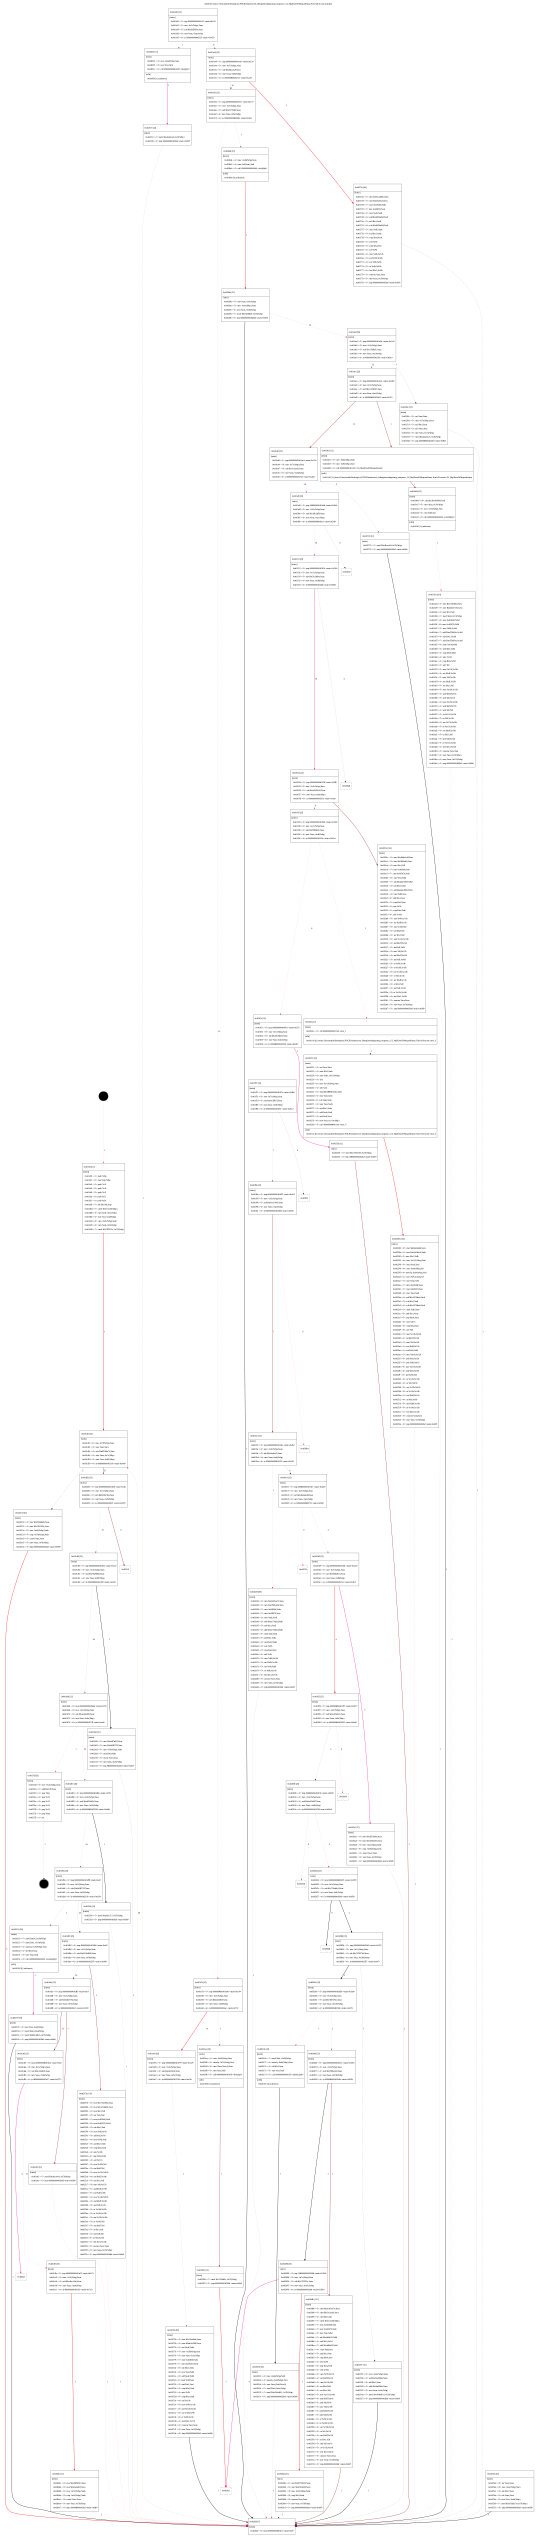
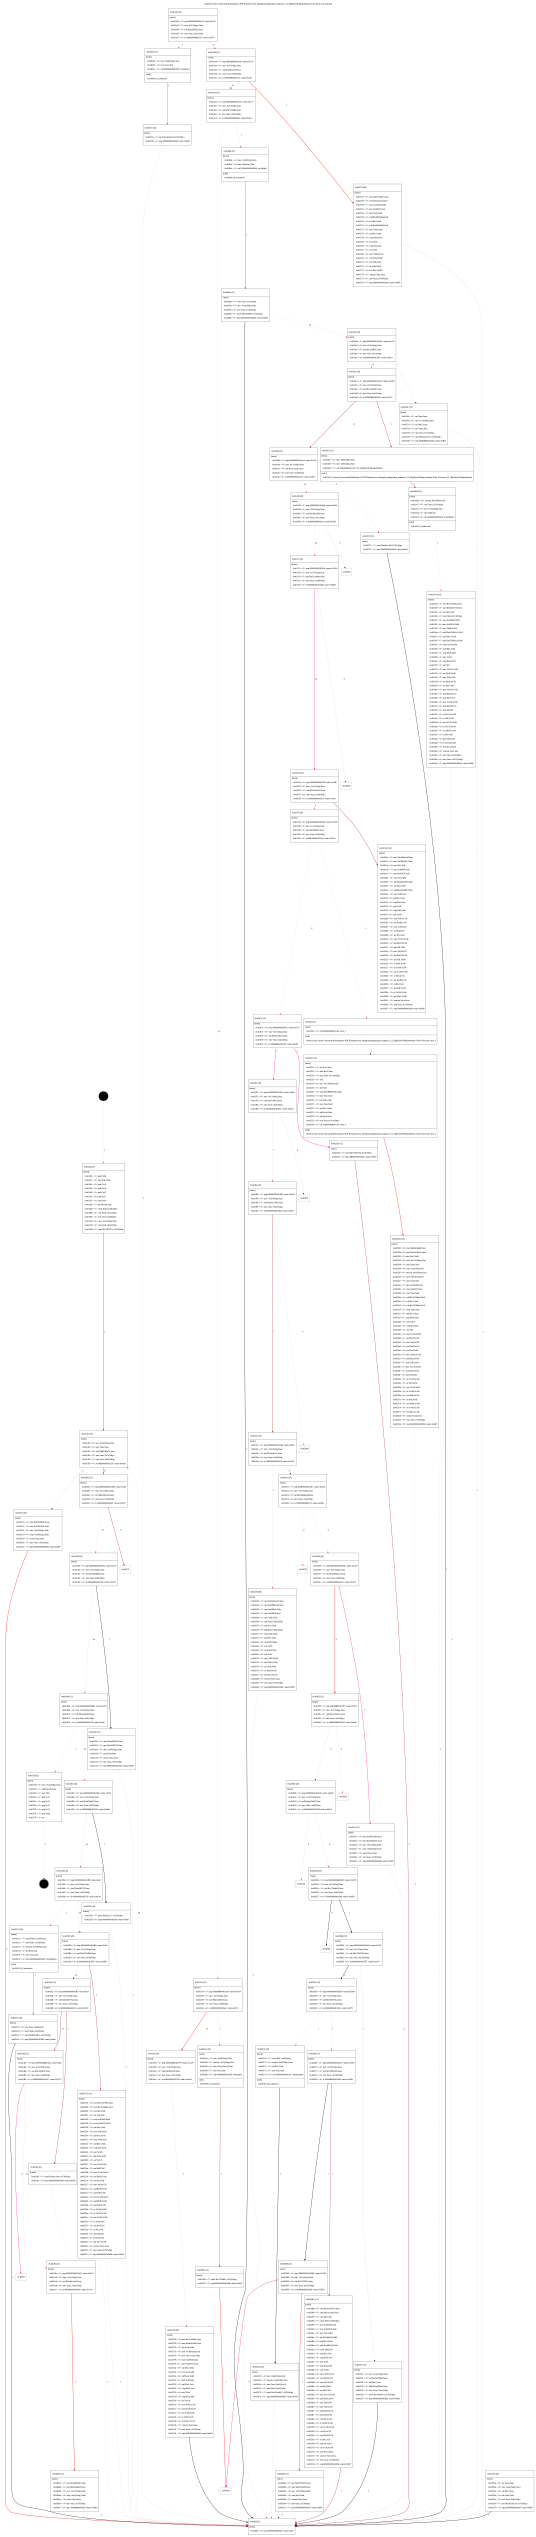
edge "0x401f5c [25]" -> "0x401f75 [25]": added, label "7"
